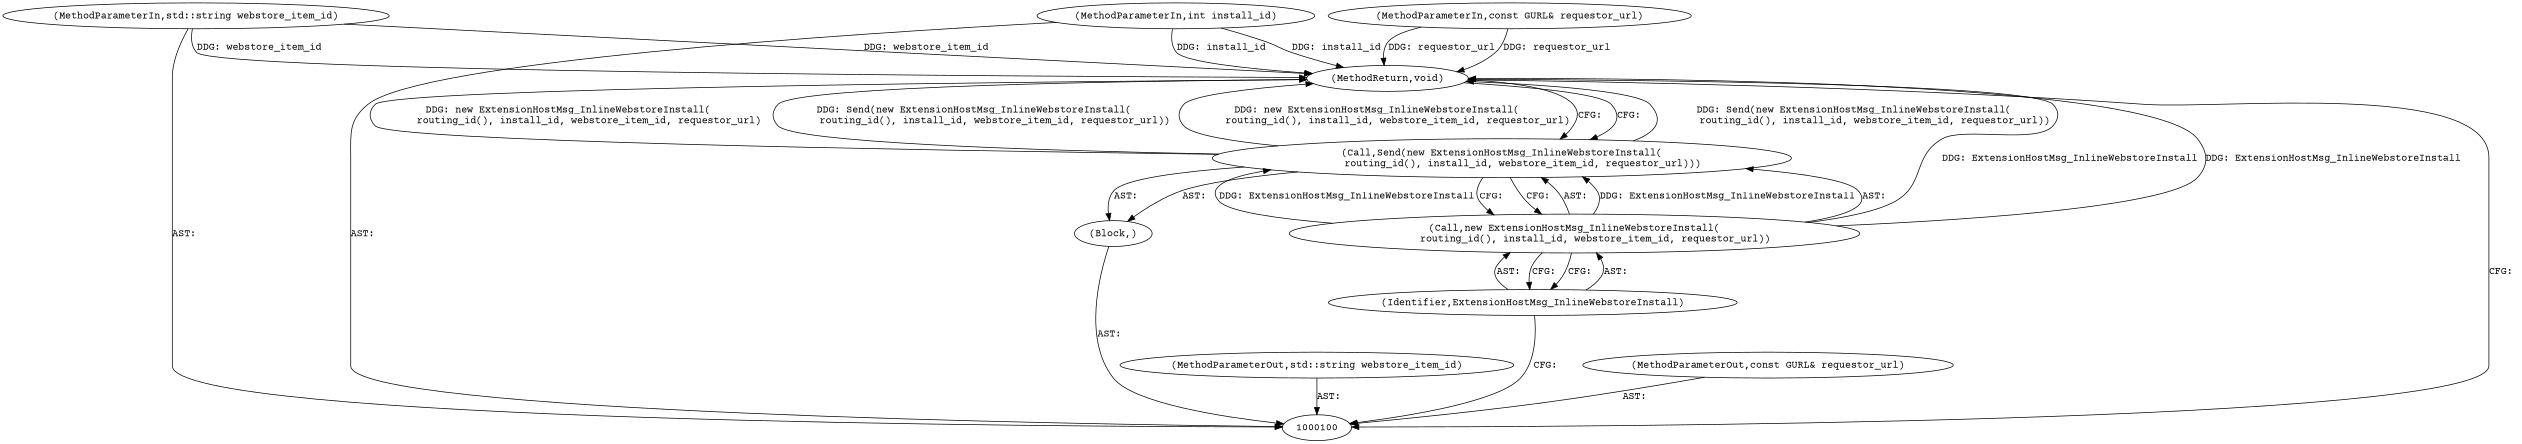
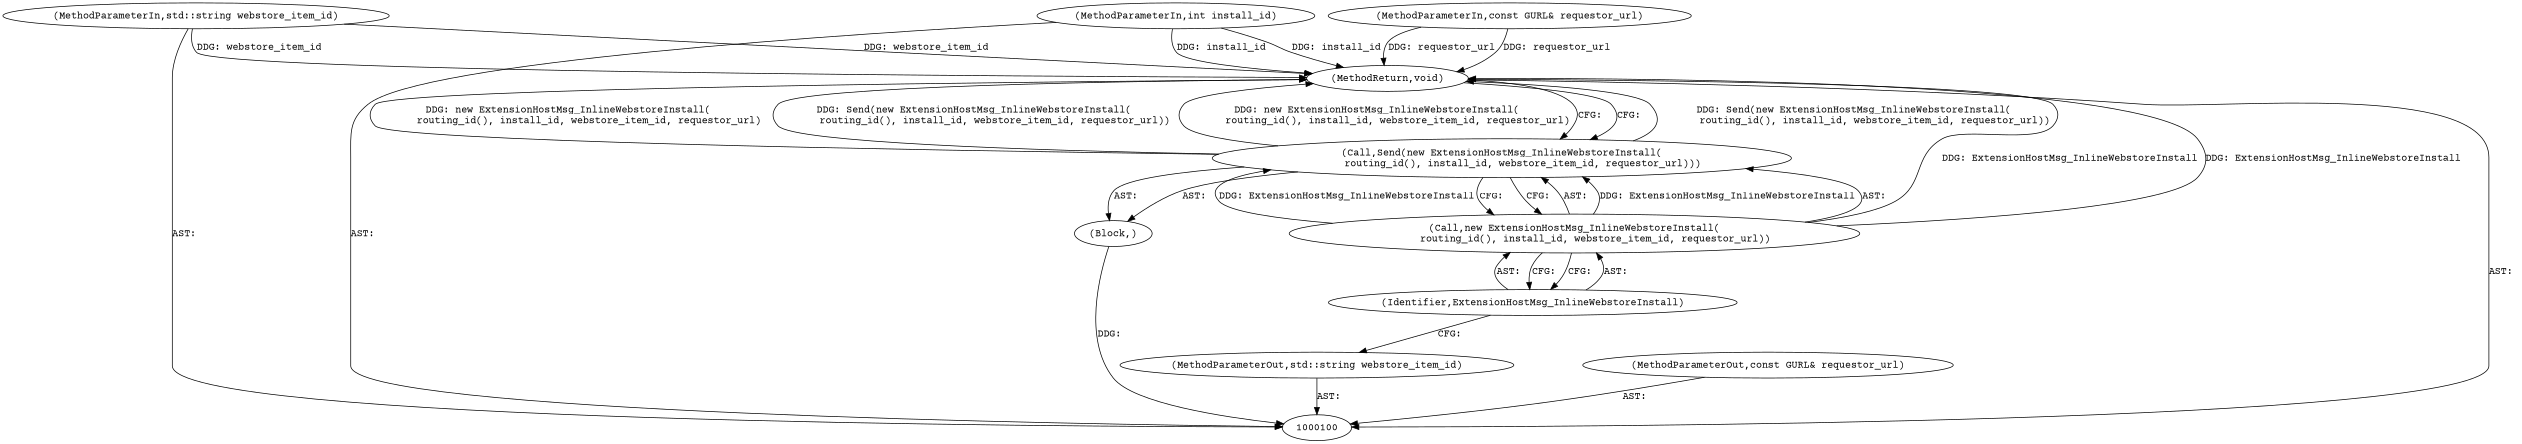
edge "(MethodReturn,void)" -> "1000100": label "CFG: " -> "AST: "
edge "(Block,)" -> "1000100": label "AST: " -> "DDG: "
edge "(Identifier,ExtensionHostMsg_InlineWebstoreInstall)" -> "1000100": now "(Identifier,ExtensionHostMsg_InlineWebstoreInstall)" -> "(MethodParameterOut,std::string webstore_item_id)"
